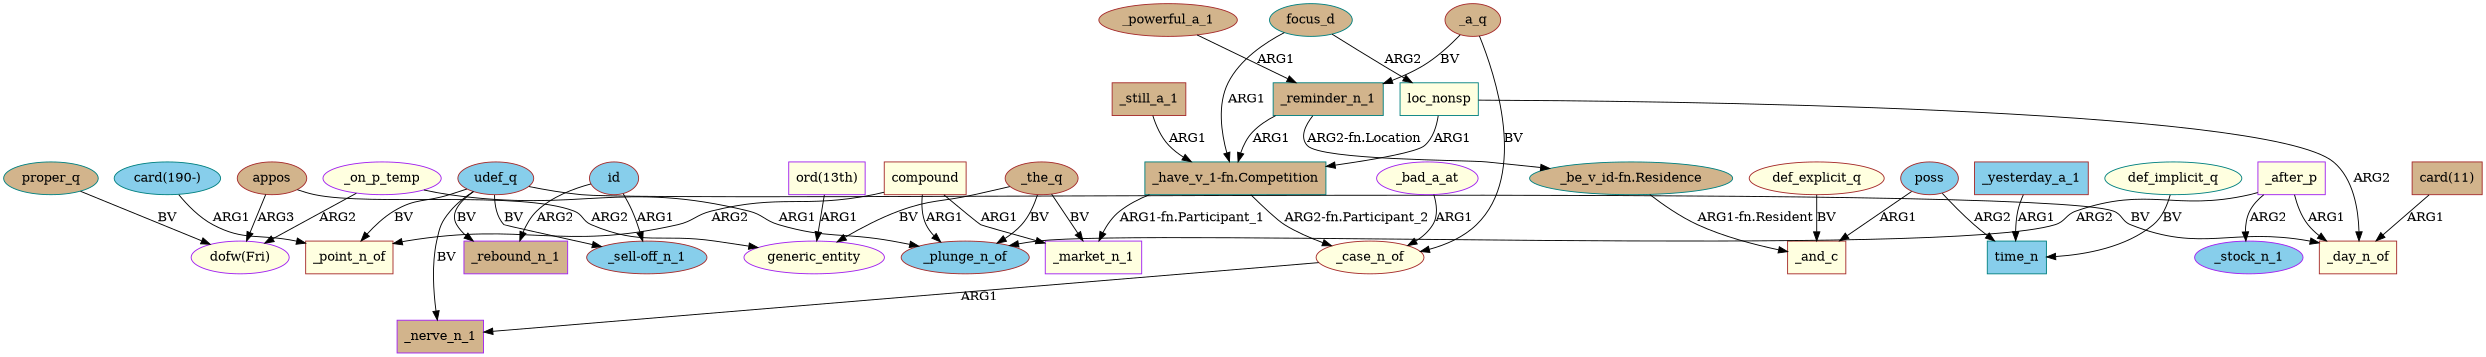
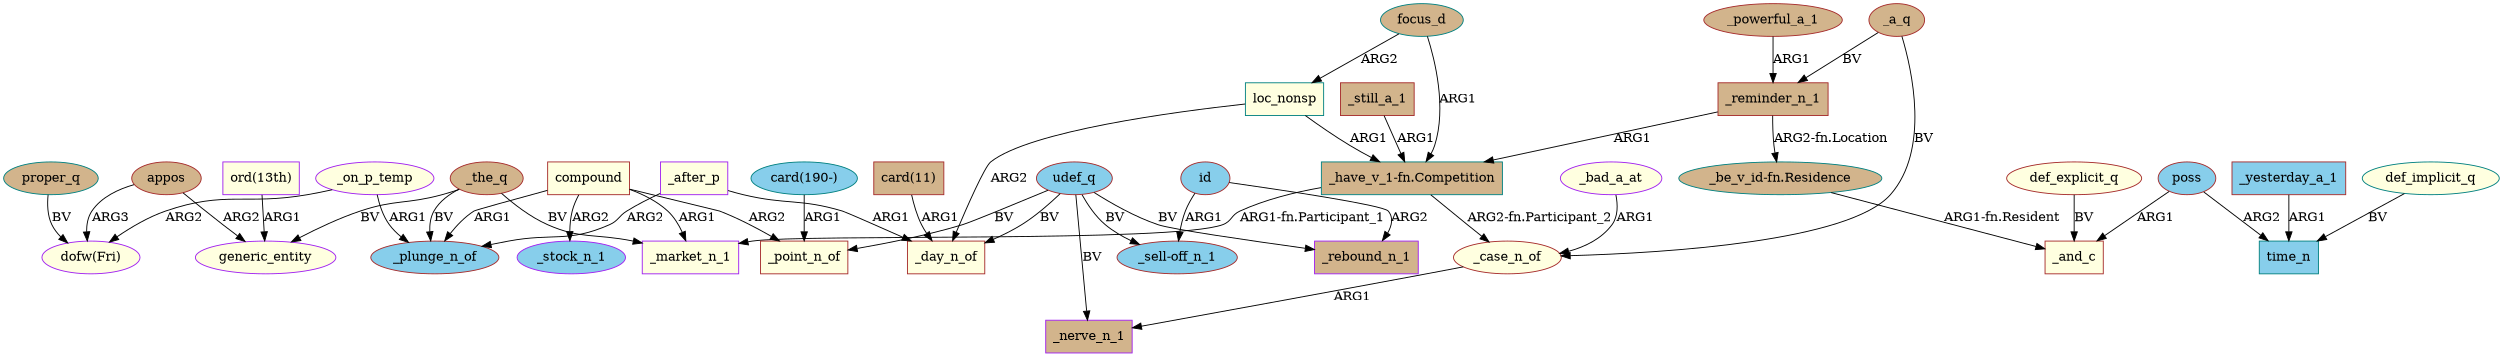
node "_reminder_n_1": color teal -> brown
edge "_after_p" -> "_stock_n_1": now "compound" -> "_stock_n_1"
